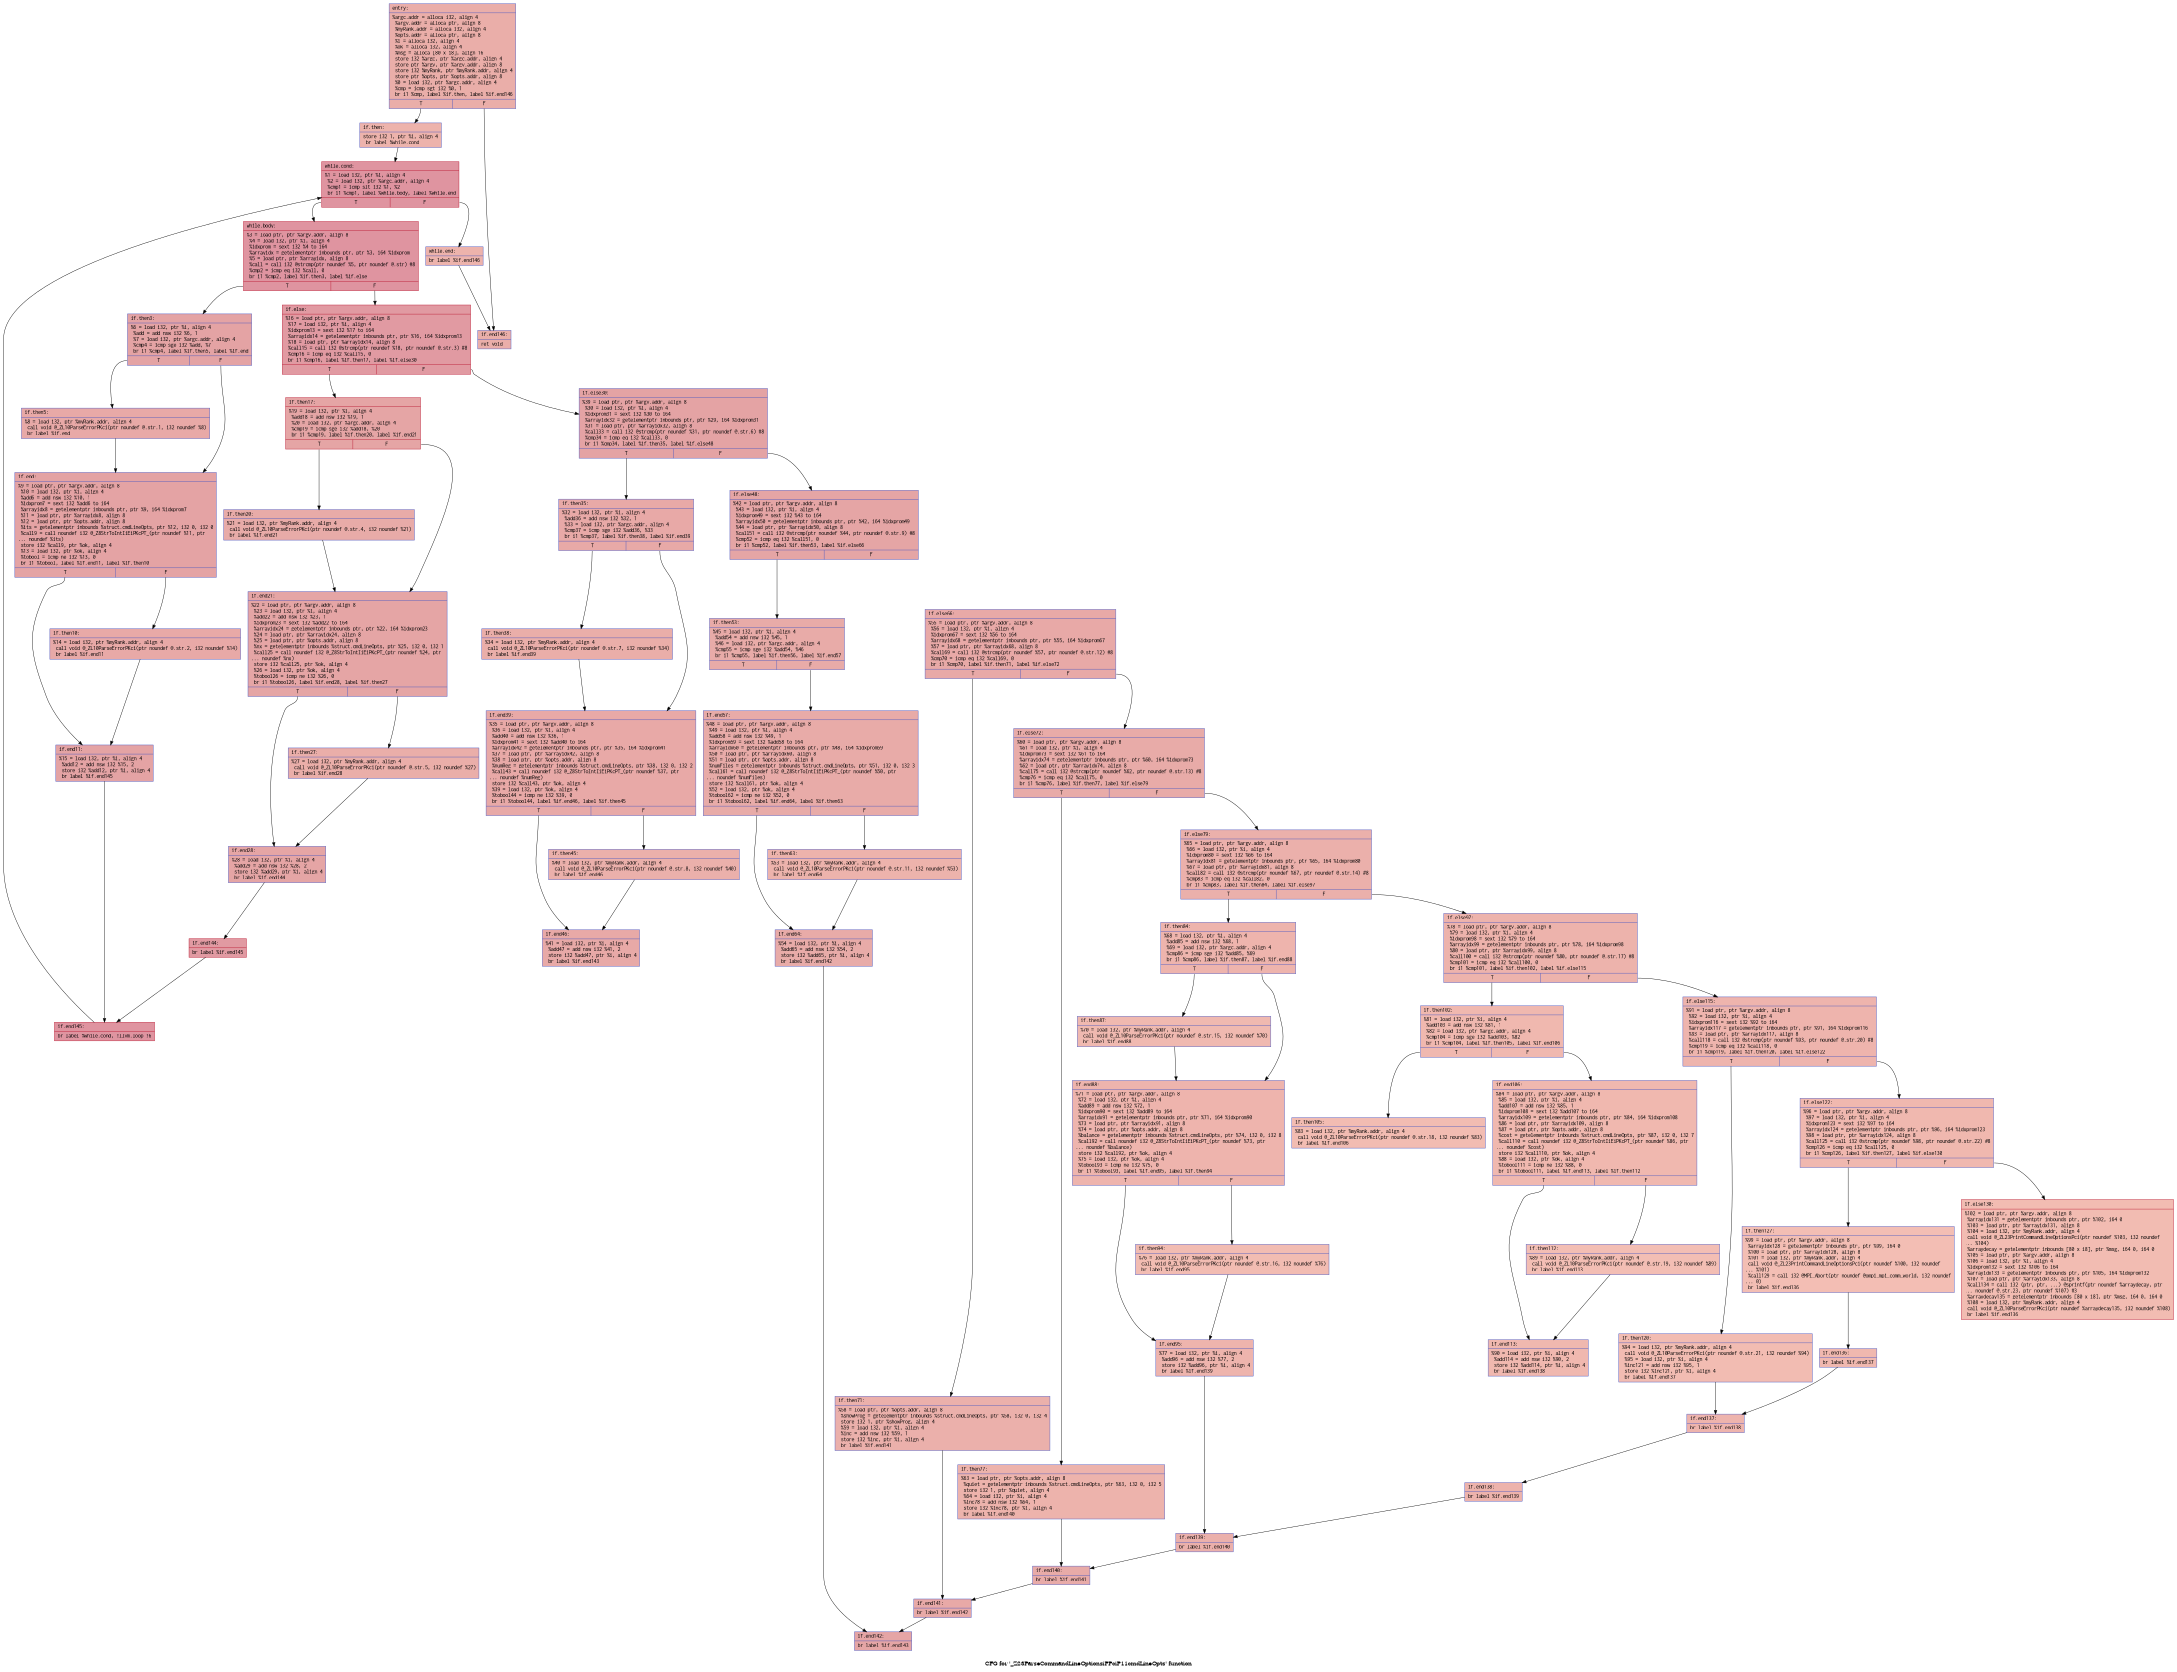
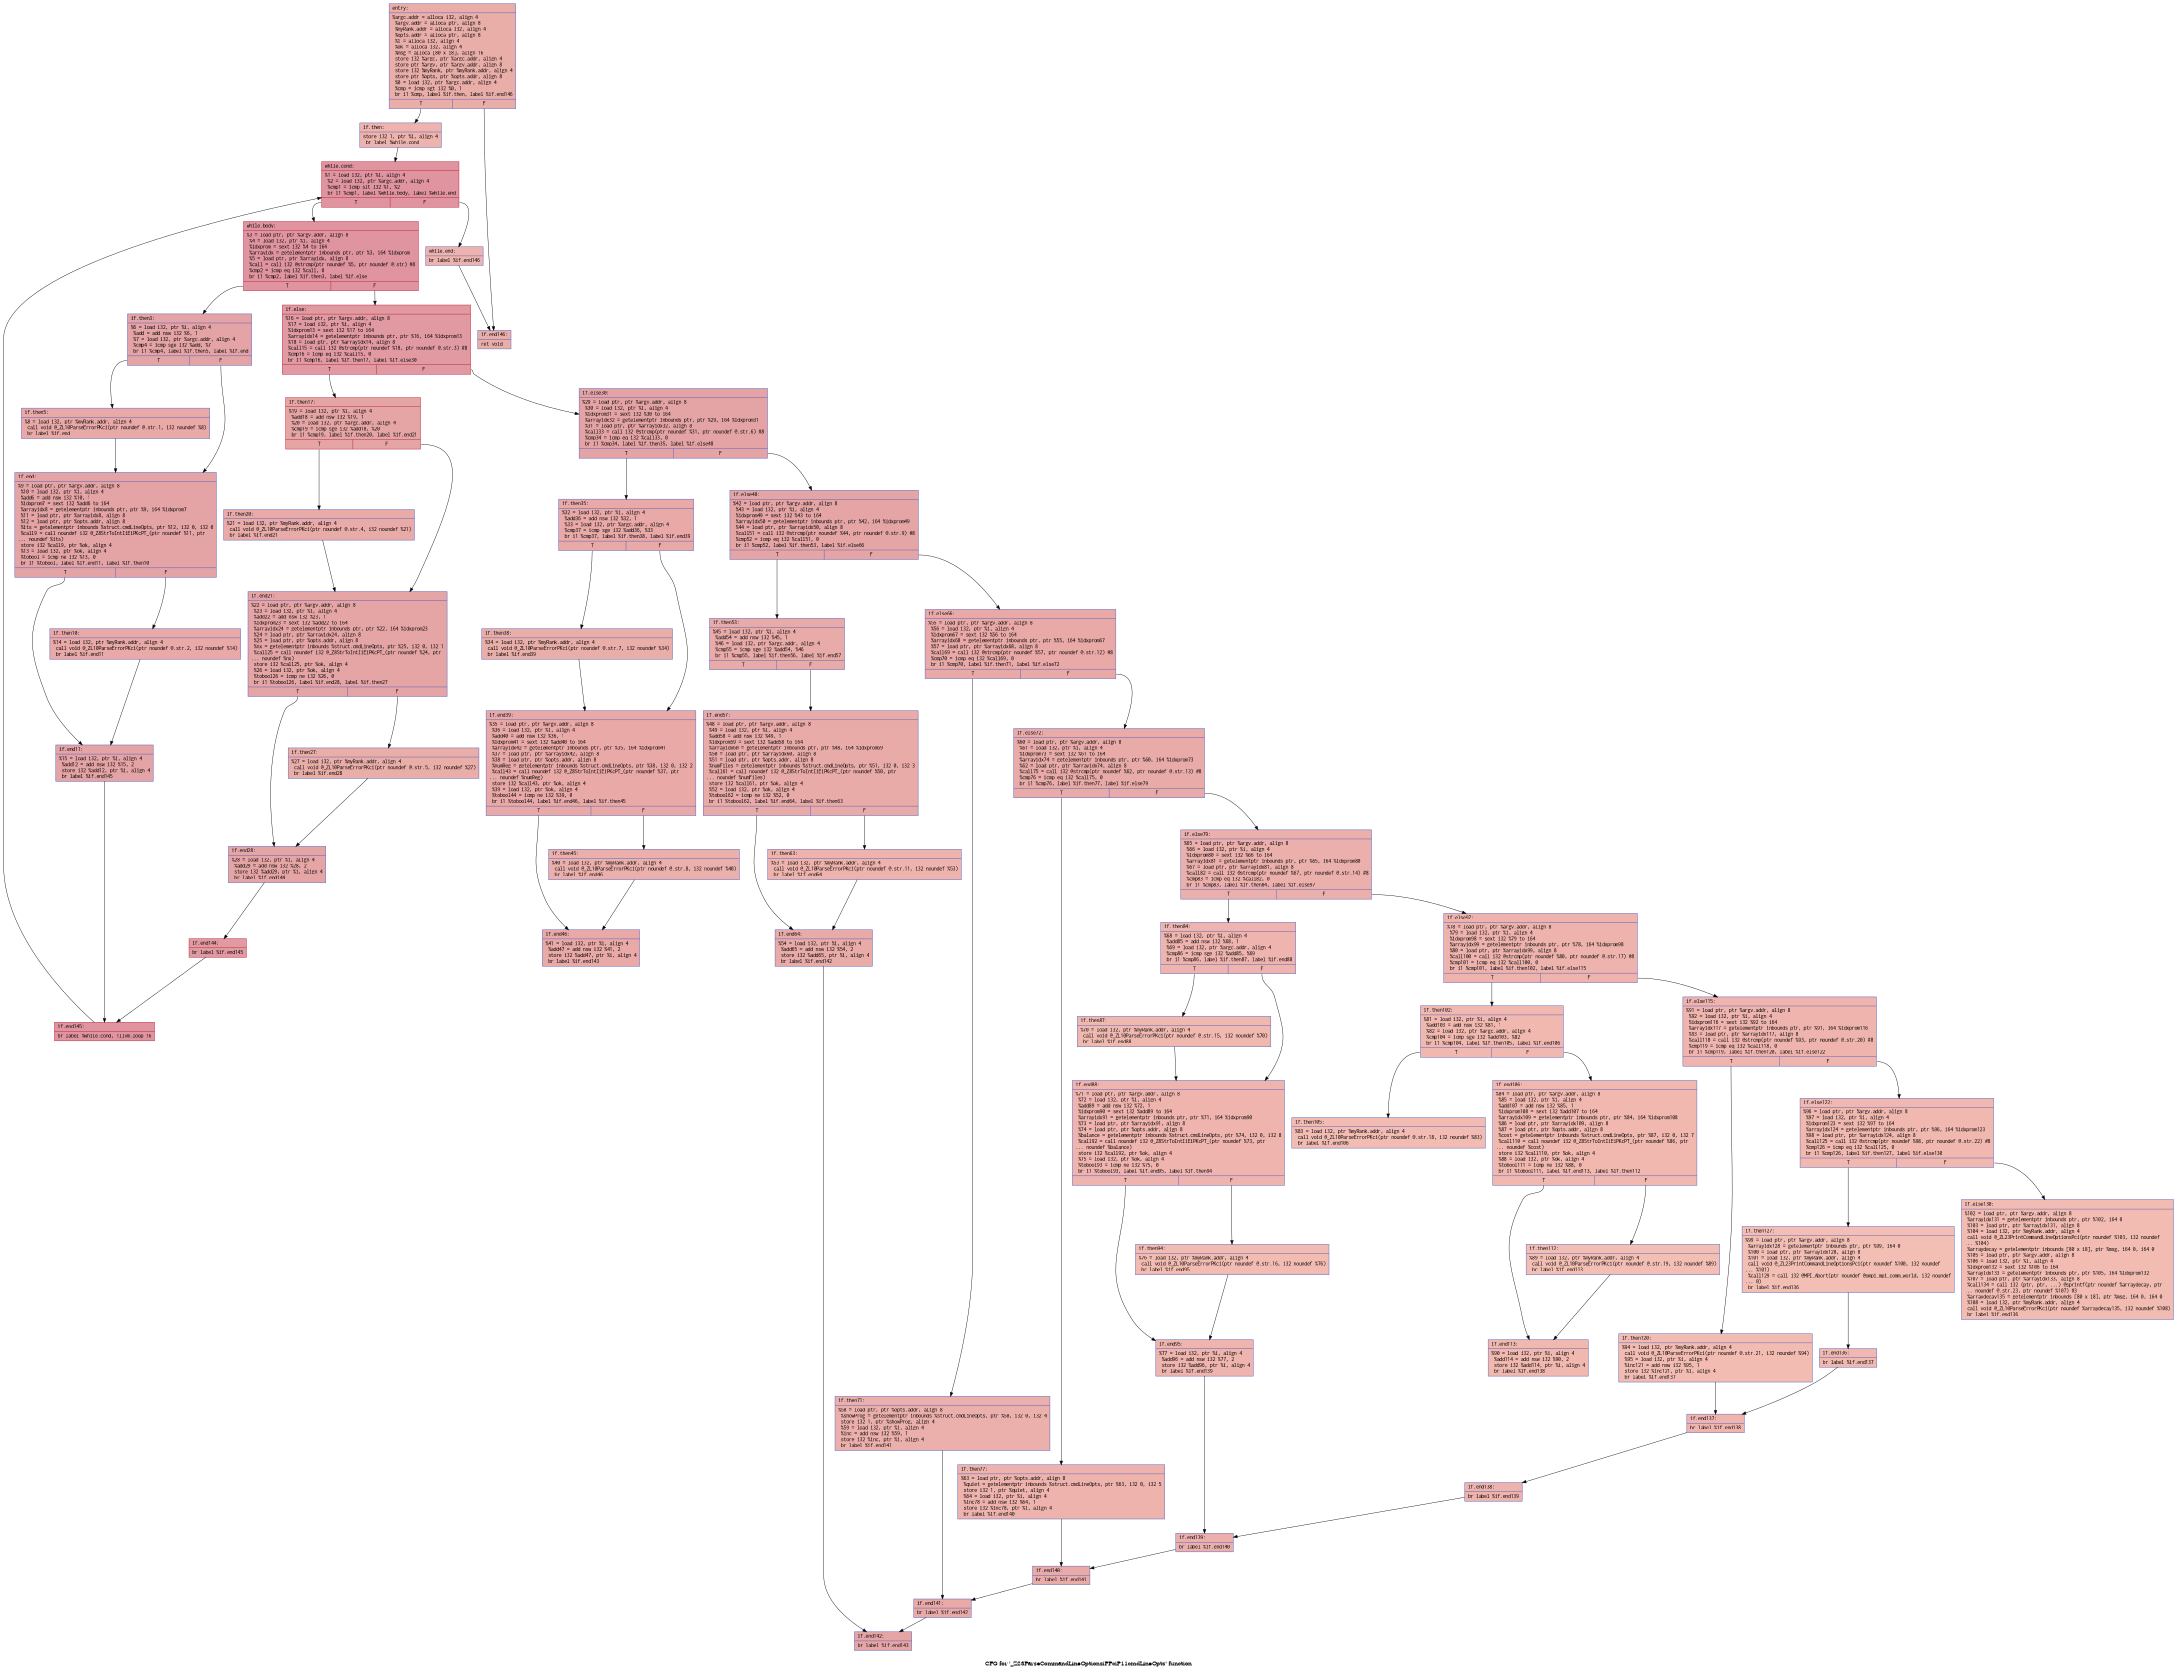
node "if.else30:": text "%39 = load ptr, ptr %argv.addr, align 8" -> "%29 = load ptr, ptr %argv.addr, align 8"
edge "if.else48:" -> "if.else66:": added
node "if.else130:": color #b70d28ff -> #3d50c3ff
